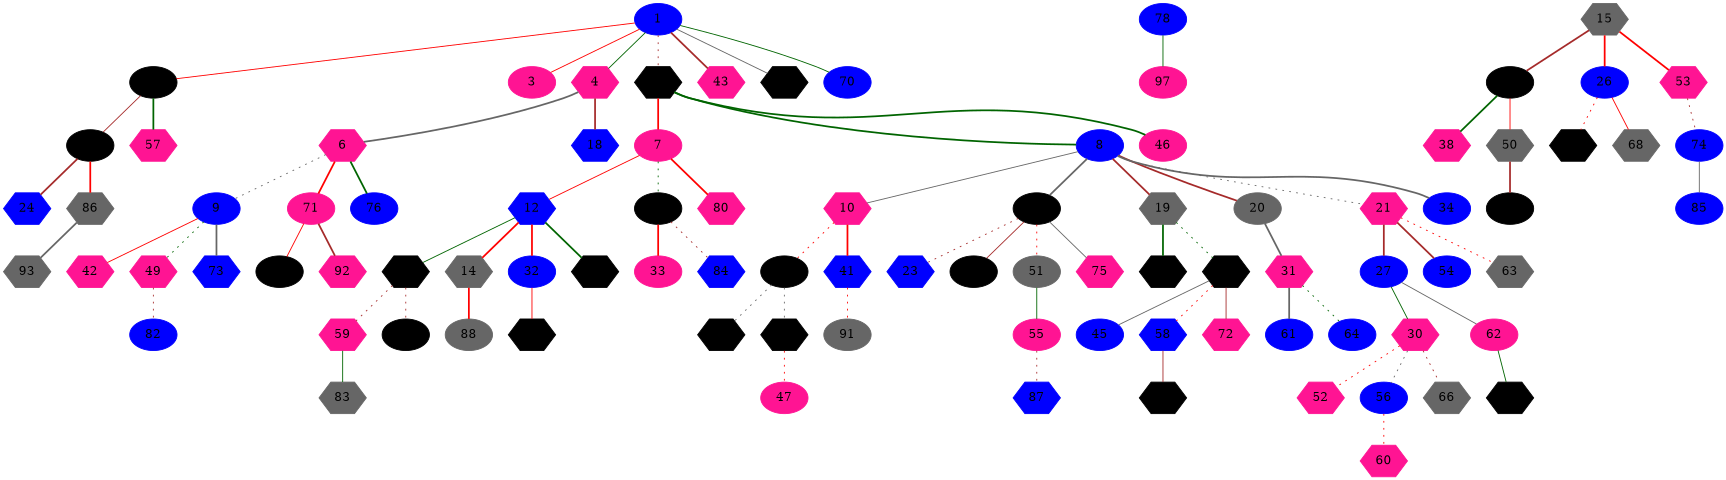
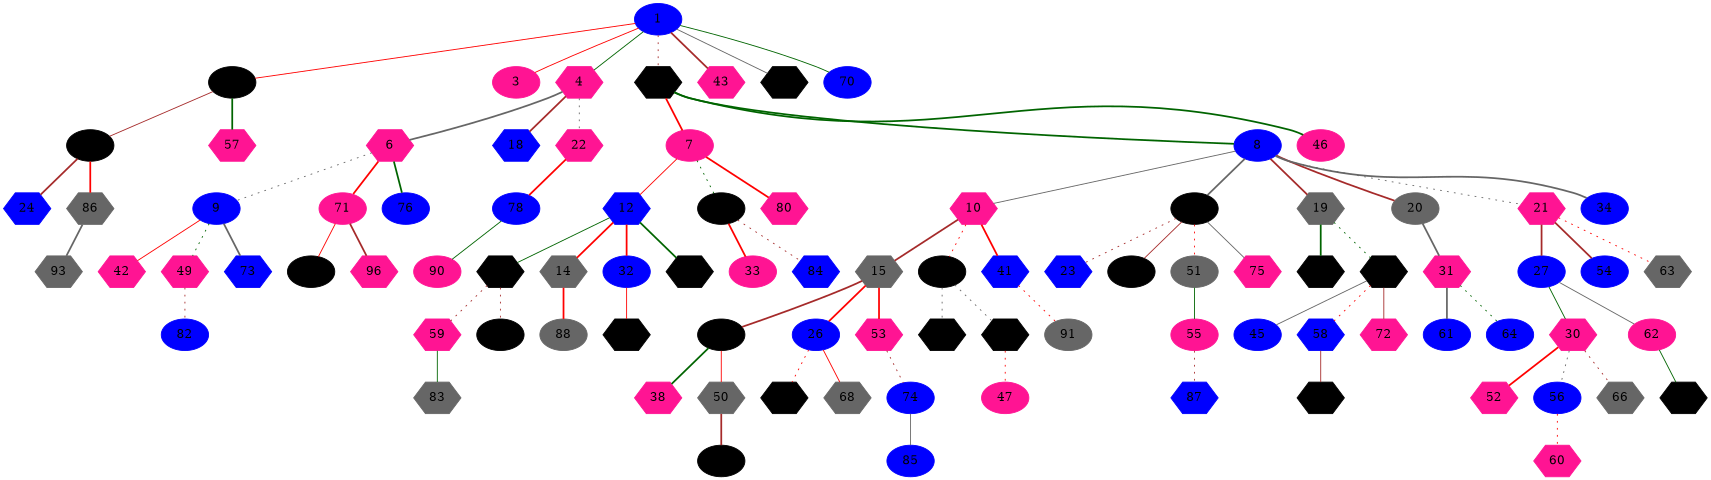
node "97": label "97" -> "90"
node "22": added
edge "10" -- "15": added
node "92": label "92" -> "96"
edge "30" -- "52": style dotted -> bold
